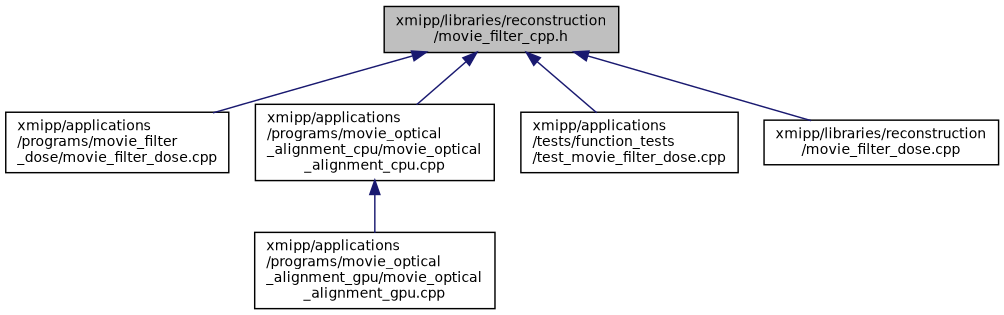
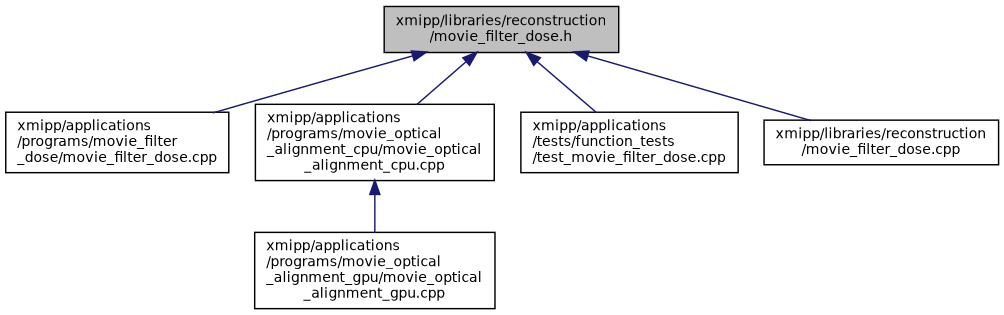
node "xmipp/libraries/reconstruction /movie_filter_cpp.h": label "xmipp/libraries/reconstruction /movie_filter_cpp.h" -> "xmipp/libraries/reconstruction /movie_filter_dose.h"
